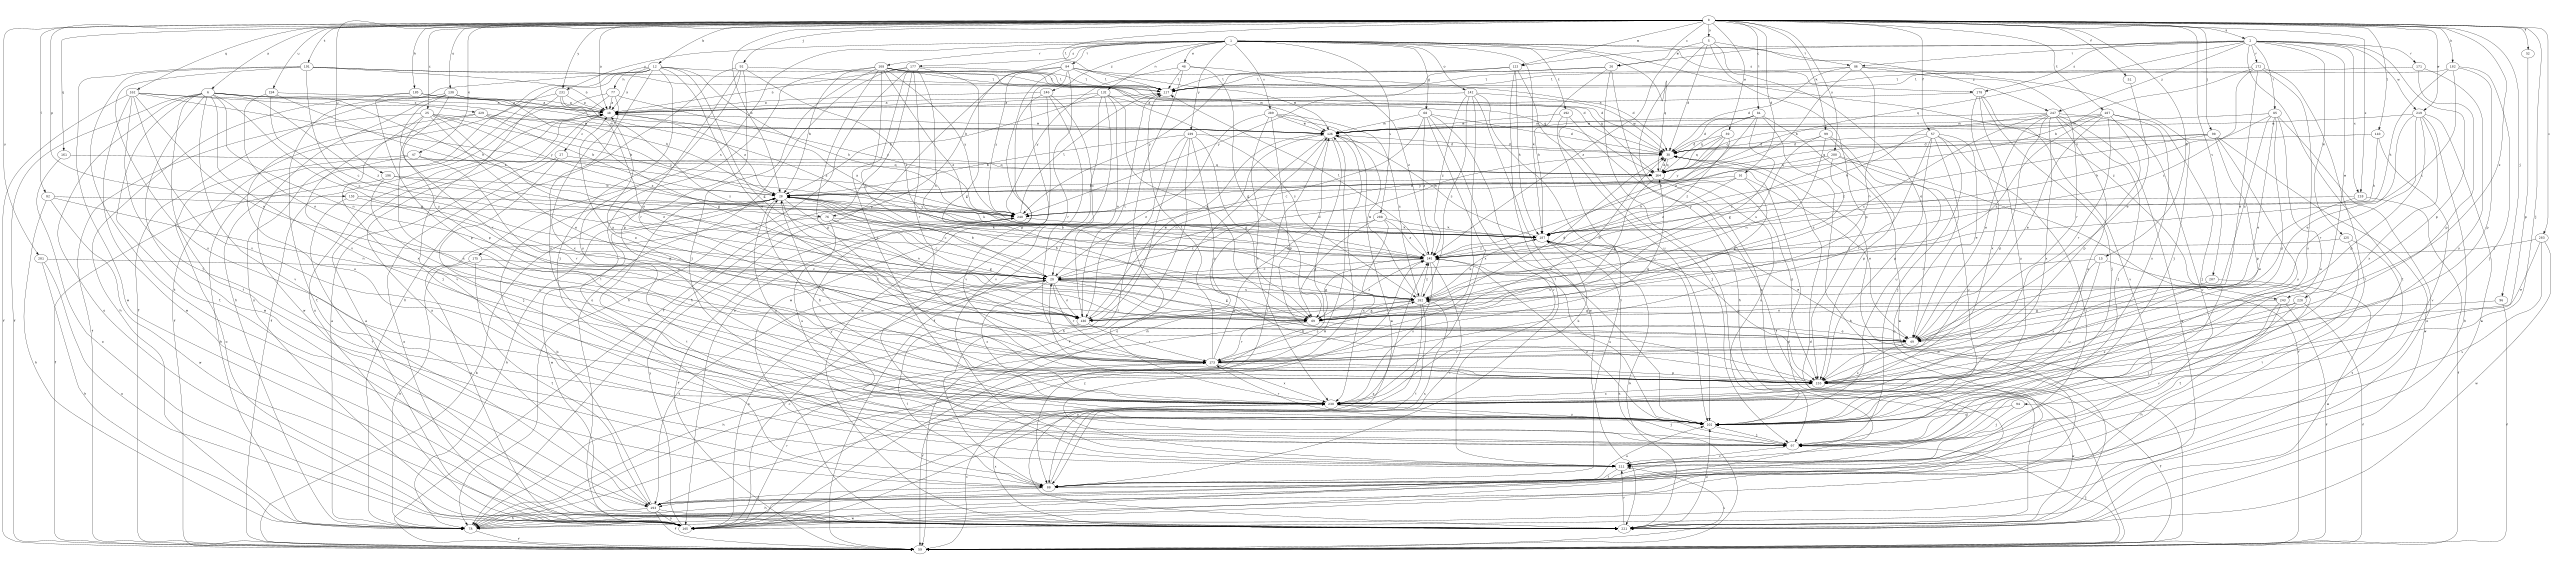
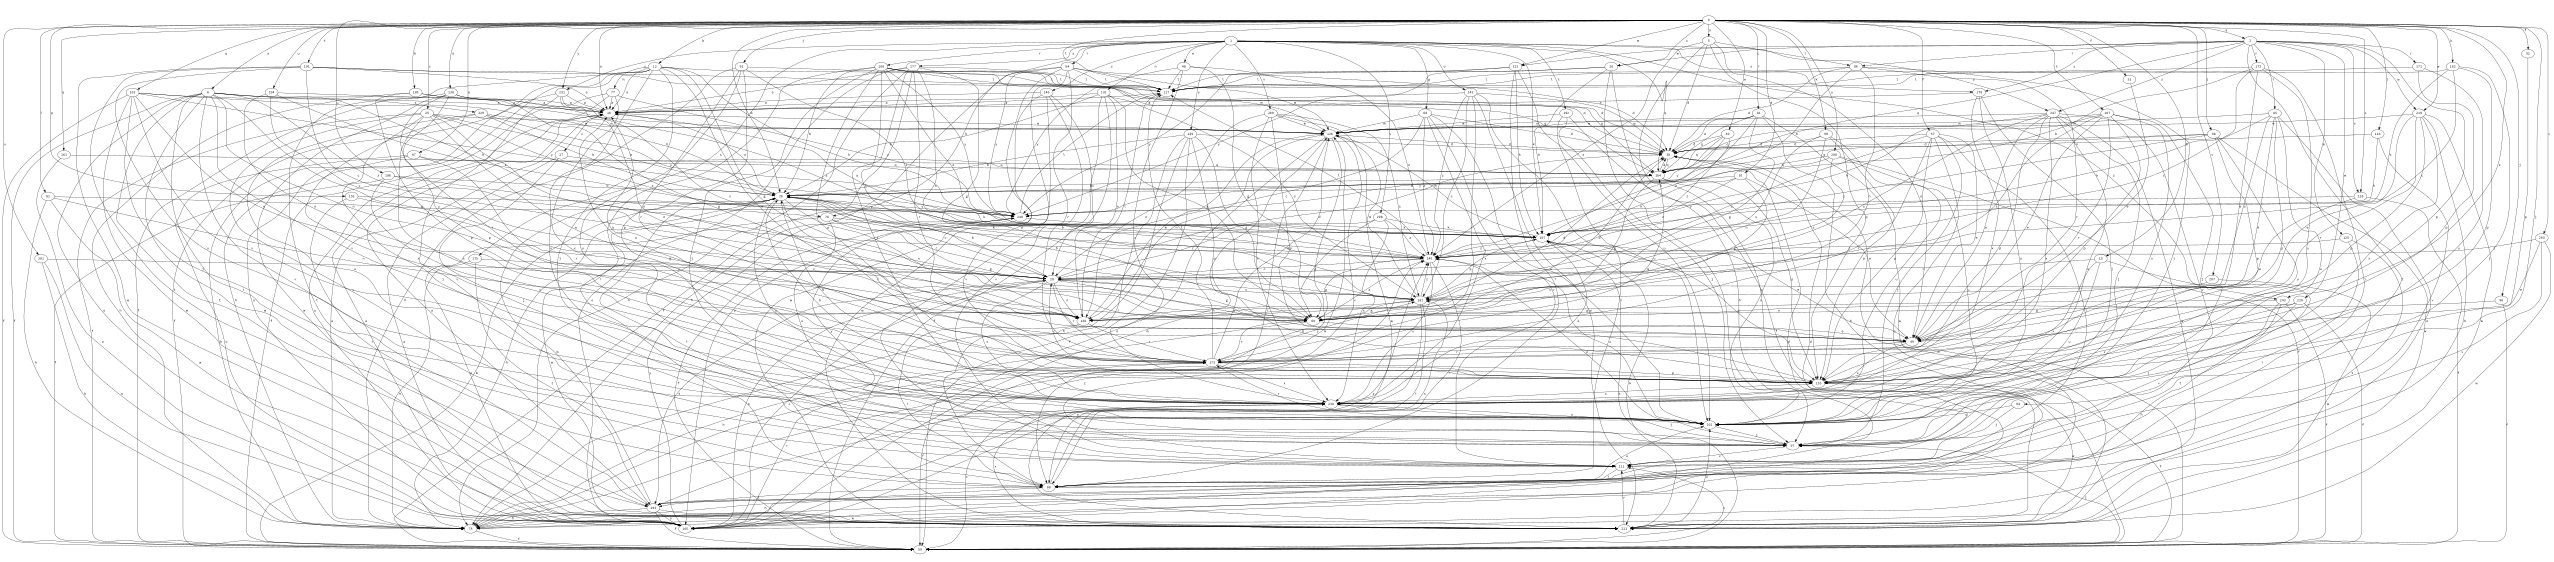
edge "178" -> "211": now "25" -> "211"
